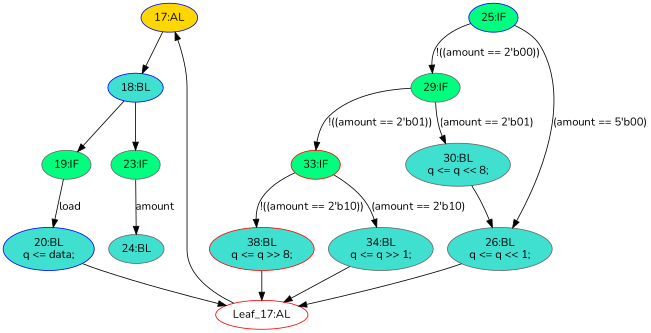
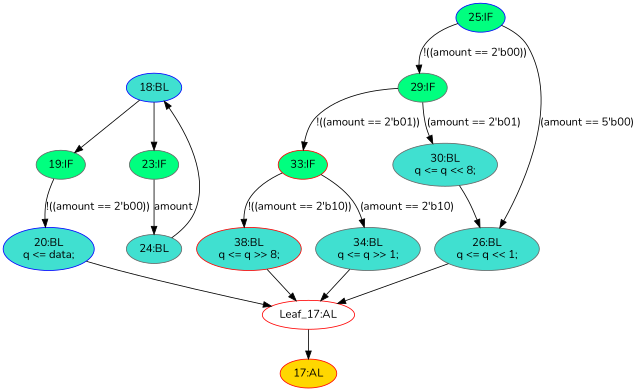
node "17:AL": color blue -> red
edge "17:AL" -> "18:BL": now "24:BL" -> "18:BL"
edge "19:IF" -> "20:BL q <= data;": label "load" -> "!((amount == 2'b00))"
